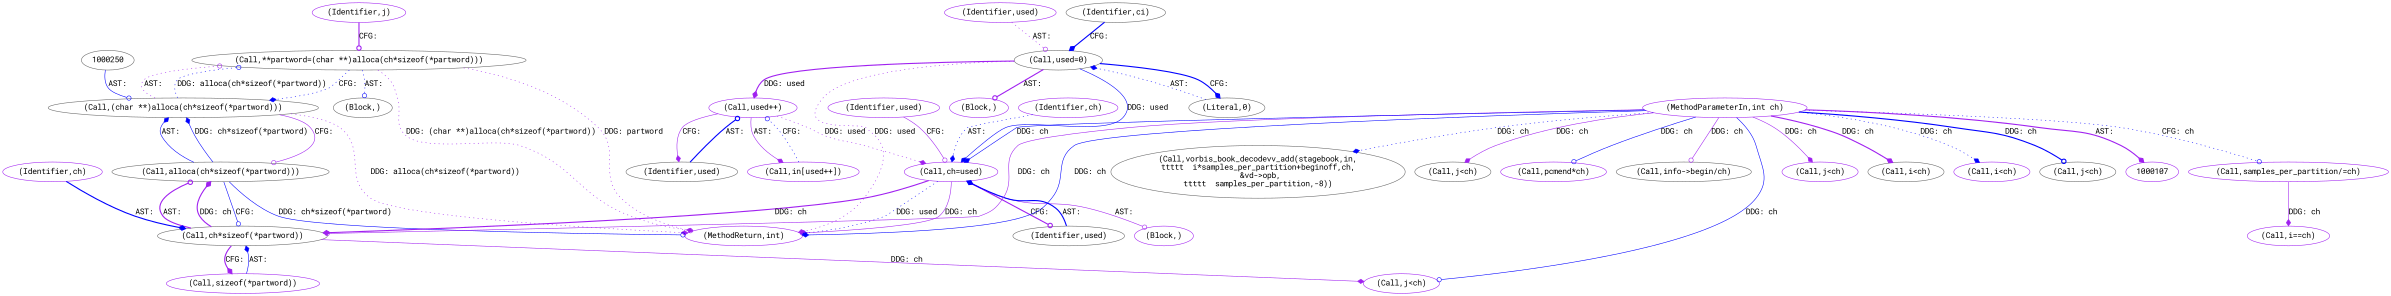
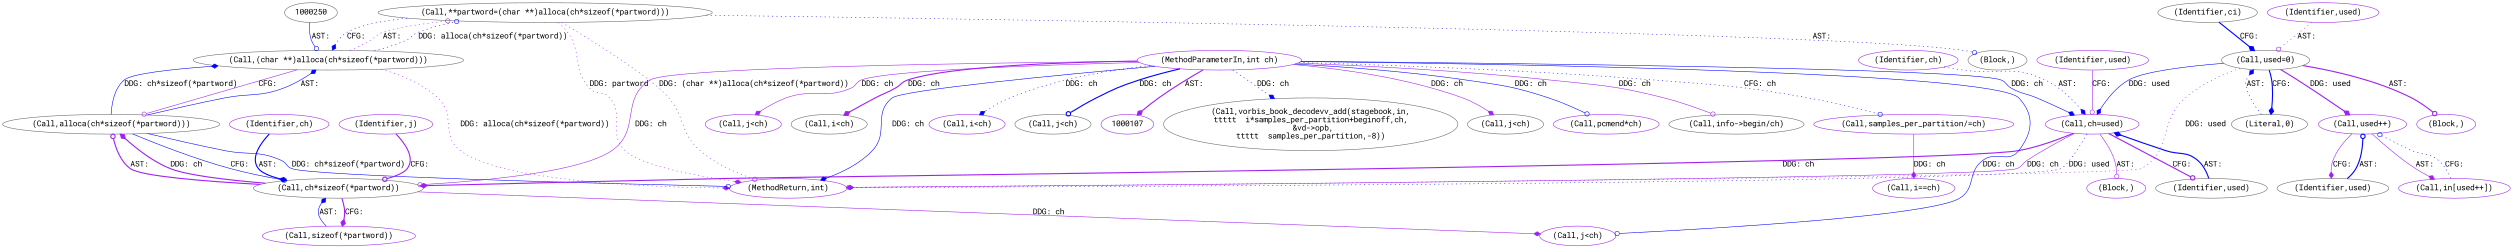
edge "(Identifier,j)" -> "(Call,**partword=(char **)alloca(ch*sizeof(*partword)))": now "(Identifier,j)" -> "(Call,ch*sizeof(*partword))"
edge "(Call,used++)" -> "(Call,ch=used)": removed, label "DDG: used"
